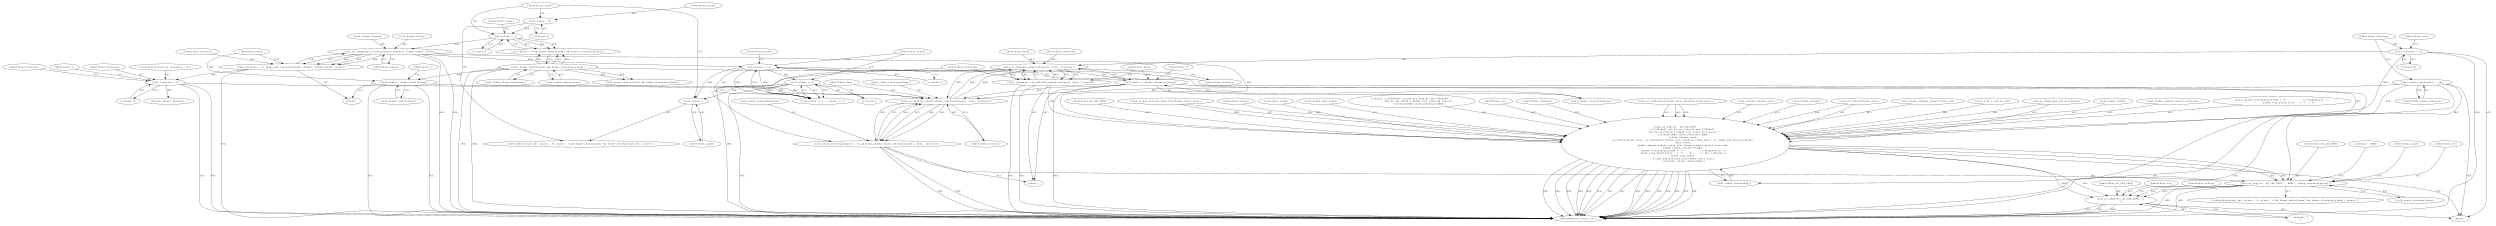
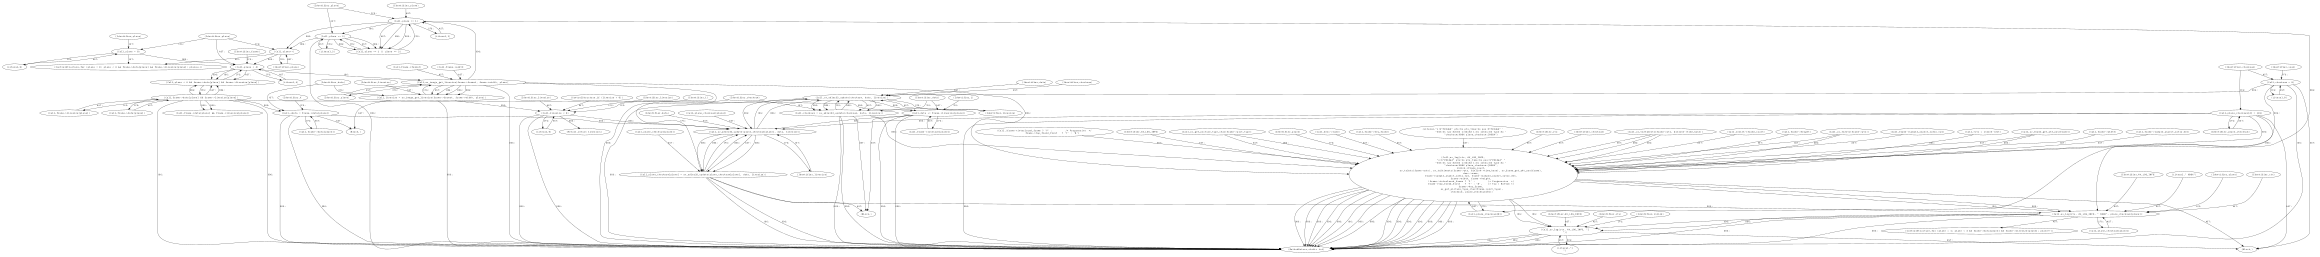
edge "(Call,plane++)" -> "(Call,plane < 4)": added, label "DDG:"
